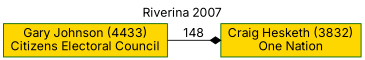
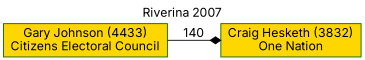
edge "Gary Johnson (4433) Citizens Electoral Council" -> "Craig Hesketh (3832) One Nation": label "148" -> "140"
